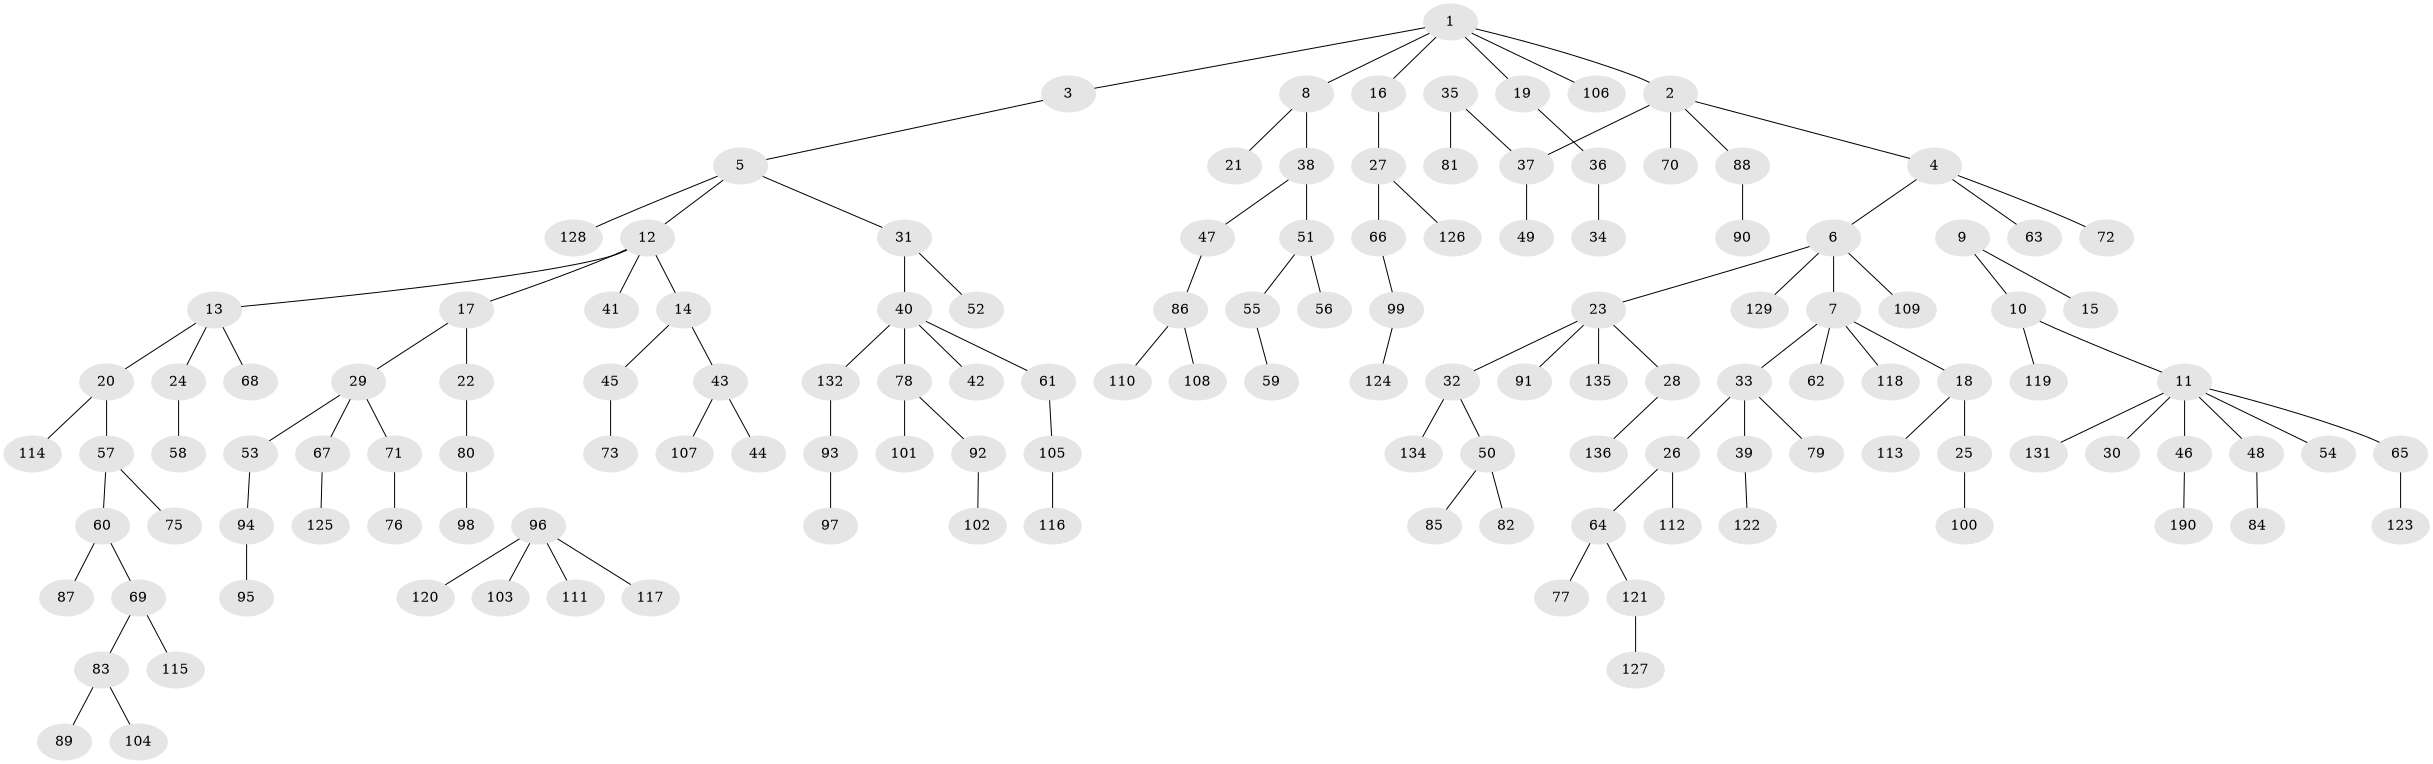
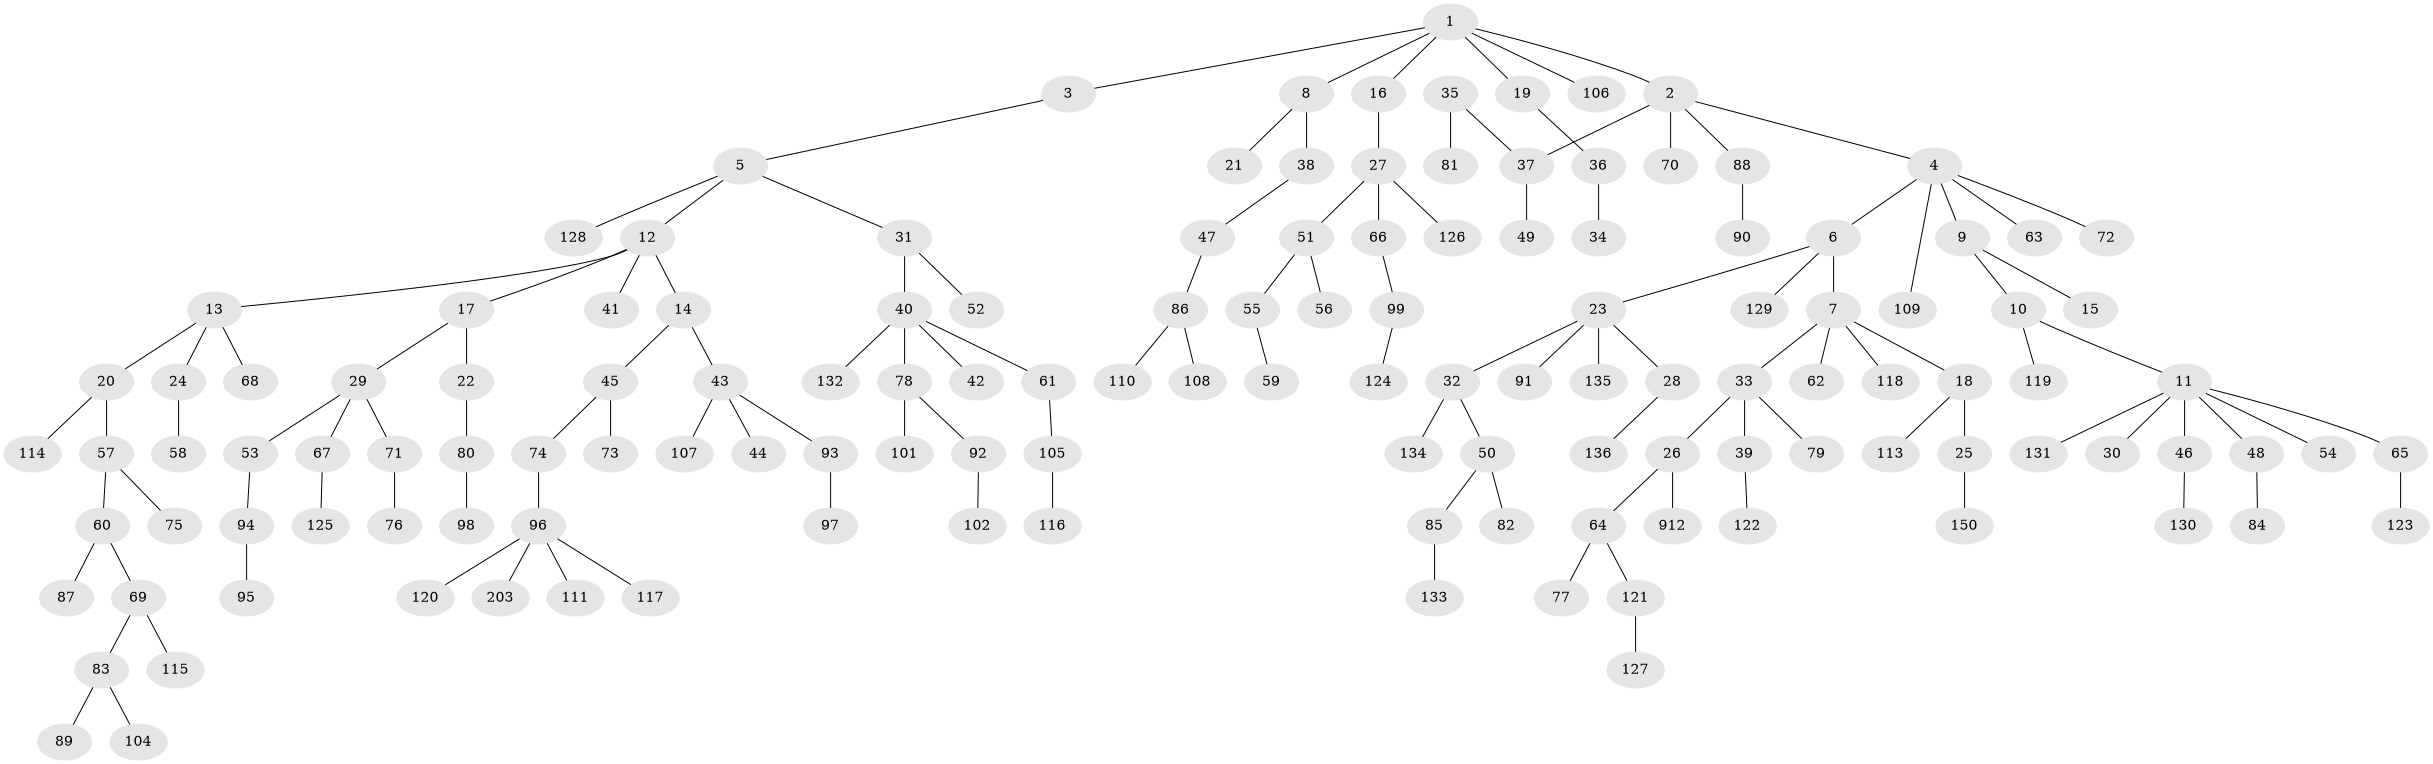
edge "38" -- "51": now "27" -- "51"
edge "4" -- "9": added
edge "6" -- "109": now "4" -- "109"
edge "132" -- "93": now "43" -- "93"
node "74": added
node "112": label "112" -> "912"
node "100": label "100" -> "150"
node "190": label "190" -> "130"
node "103": label "103" -> "203"
node "133": added
